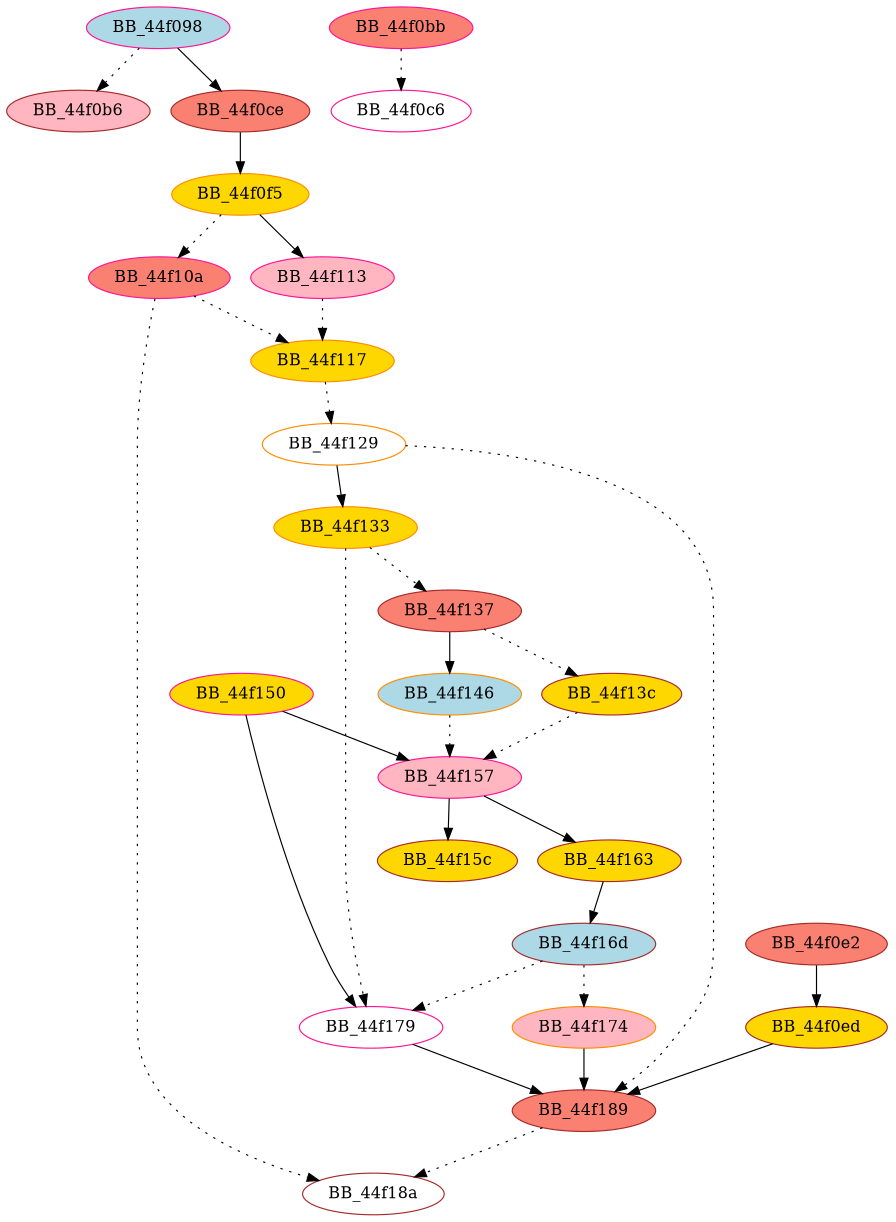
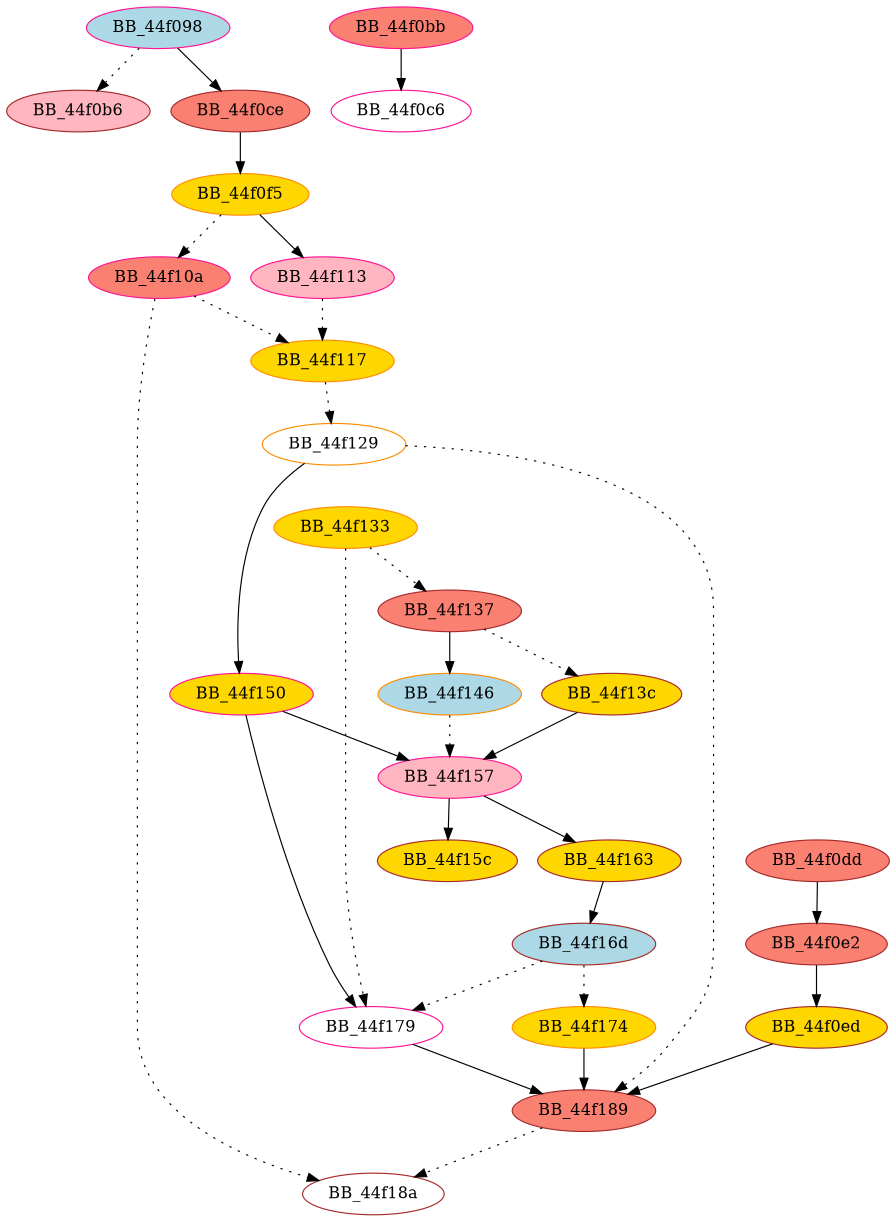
edge "BB_44f0bb" -> "BB_44f0c6": style dotted -> solid
edge "BB_44f129" -> "BB_44f133": now "BB_44f129" -> "BB_44f150"
edge "BB_44f13c" -> "BB_44f157": style dotted -> solid
node "BB_44f0dd": added
node "BB_44f174": fillcolor lightpink -> gold
